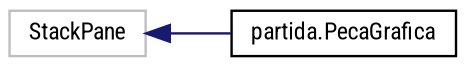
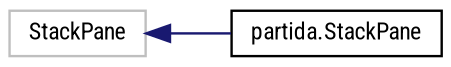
node "partida.PecaGrafica": label "partida.PecaGrafica" -> "partida.StackPane"
